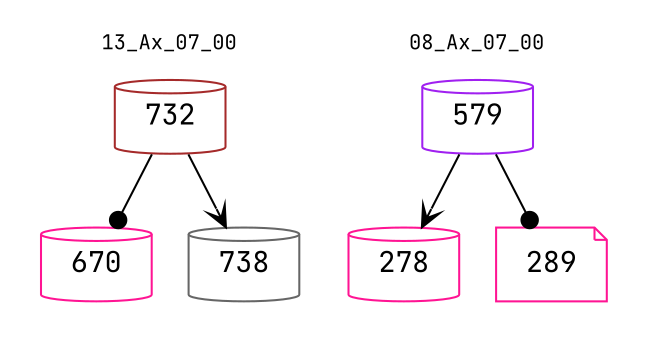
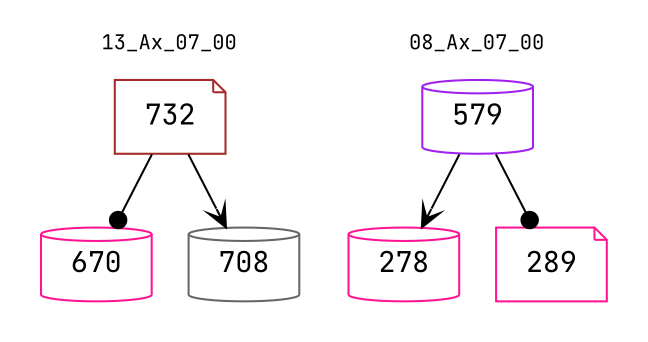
node "732": shape cylinder -> note
node "738": label "738" -> "708"
